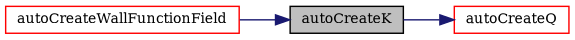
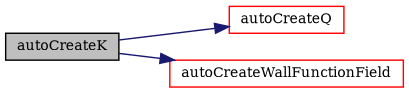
edge "autoCreateWallFunctionField" -> "autoCreateK": reversed
